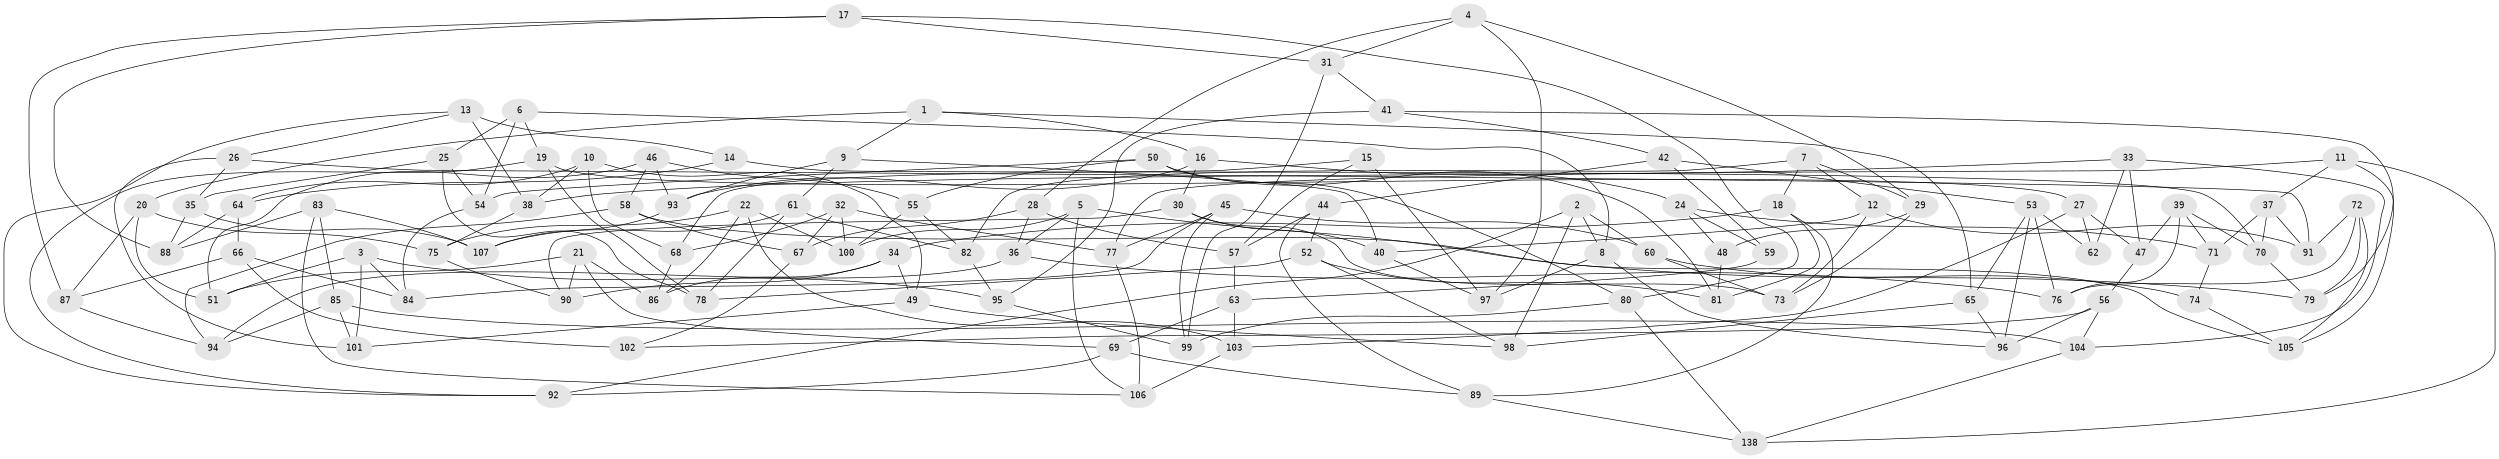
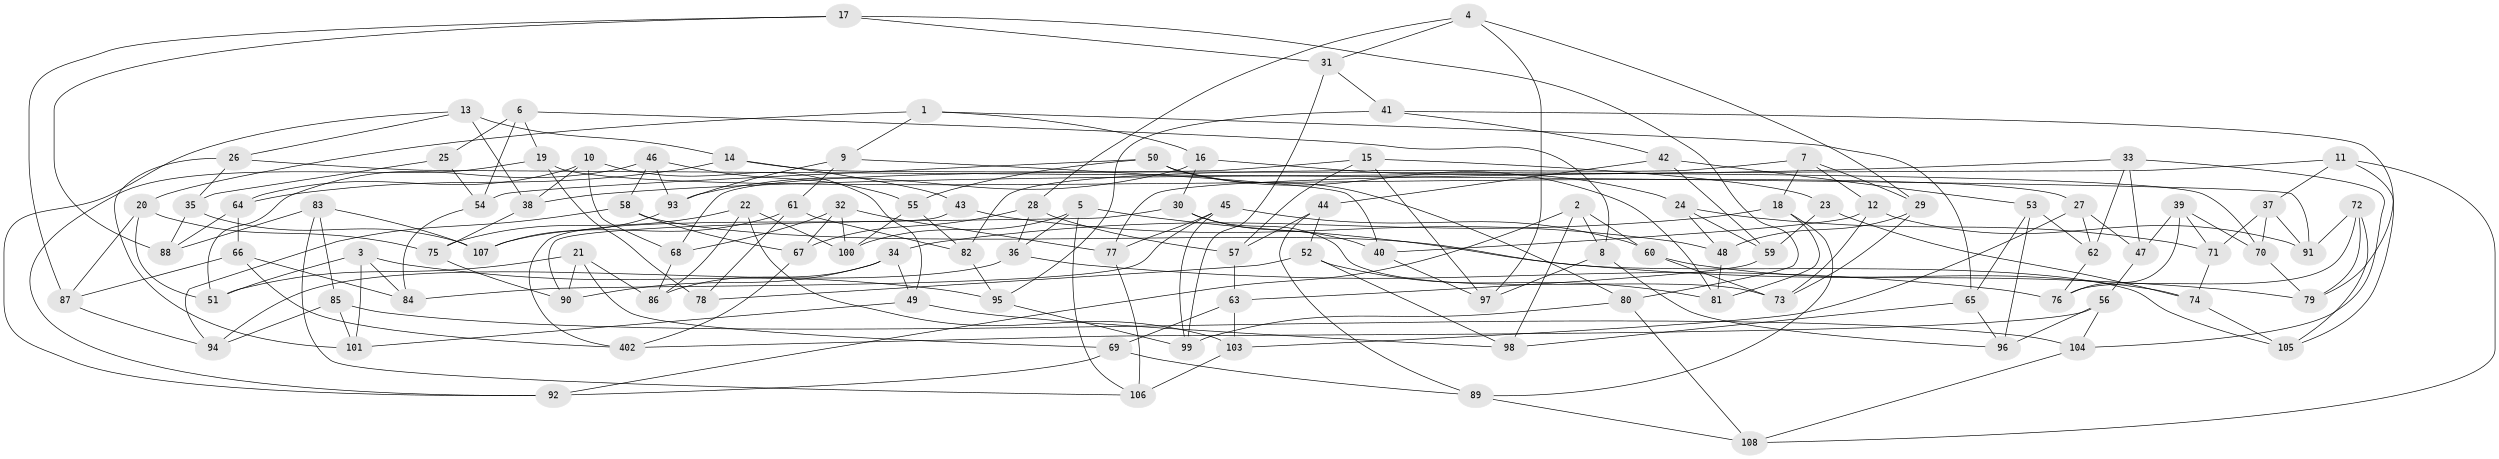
node "43": added
node "23": added
edge "25" -- "78": removed
edge "53" -- "76": now "62" -- "76"
node "102": label "102" -> "402"
node "138": label "138" -> "108"
